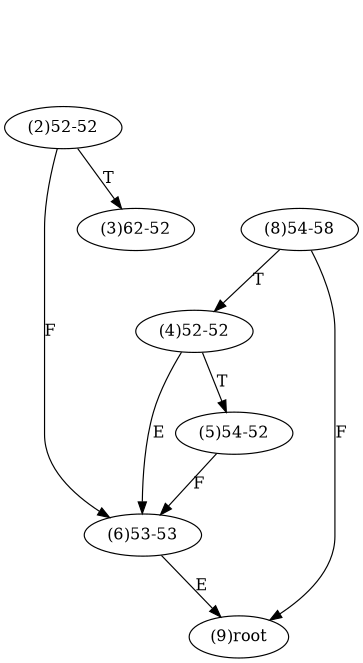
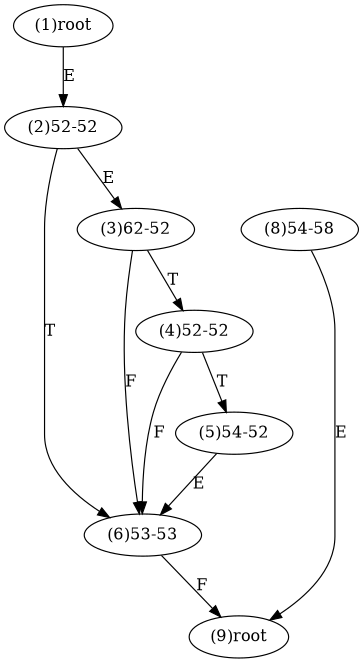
node "(1)root": added
edge "(2)52-52" -> "(3)62-52": label "T" -> "E"
edge "(8)54-58" -> "(4)52-52": now "(3)62-52" -> "(4)52-52"
edge "(2)52-52" -> "(6)53-53": label "F" -> "T"
edge "(3)62-52" -> "(6)53-53": added, label "F"
edge "(4)52-52" -> "(6)53-53": label "E" -> "F"
edge "(8)54-58" -> "(9)root": label "F" -> "E"
edge "(5)54-52" -> "(6)53-53": label "F" -> "E"
edge "(6)53-53" -> "(9)root": label "E" -> "F"
